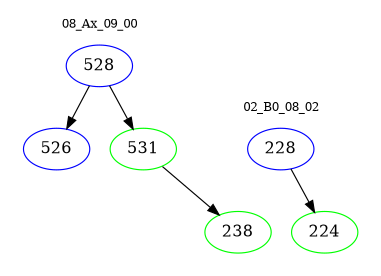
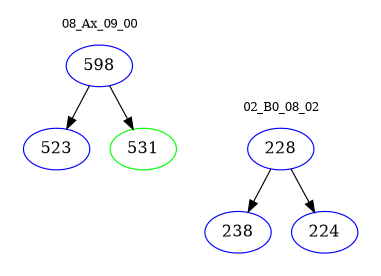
node "528": label "528" -> "598"
node "526": label "526" -> "523"
edge "531" -> "238": now "228" -> "238"
node "238": color green -> blue
node "224": color green -> blue
